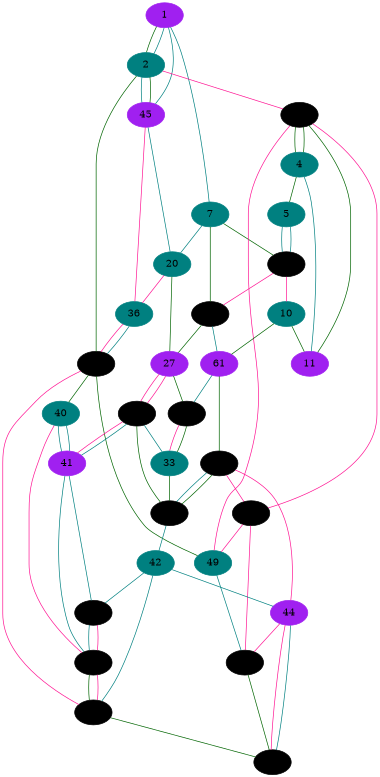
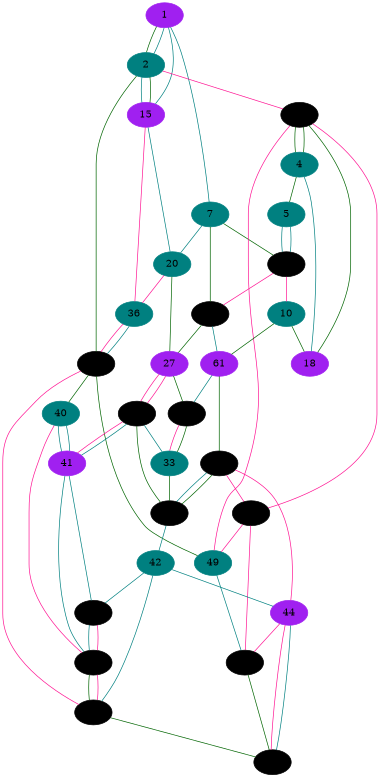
node "45": label "45" -> "15"
node "11": label "11" -> "18"
